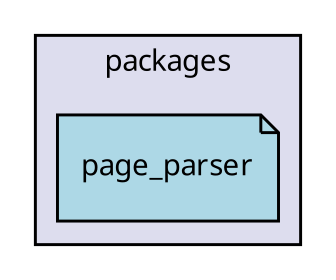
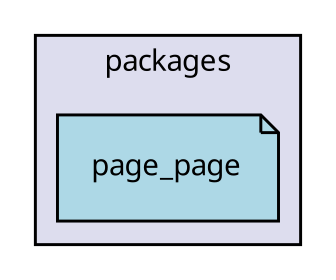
node "page_parser": label "page_parser" -> "page_page"
